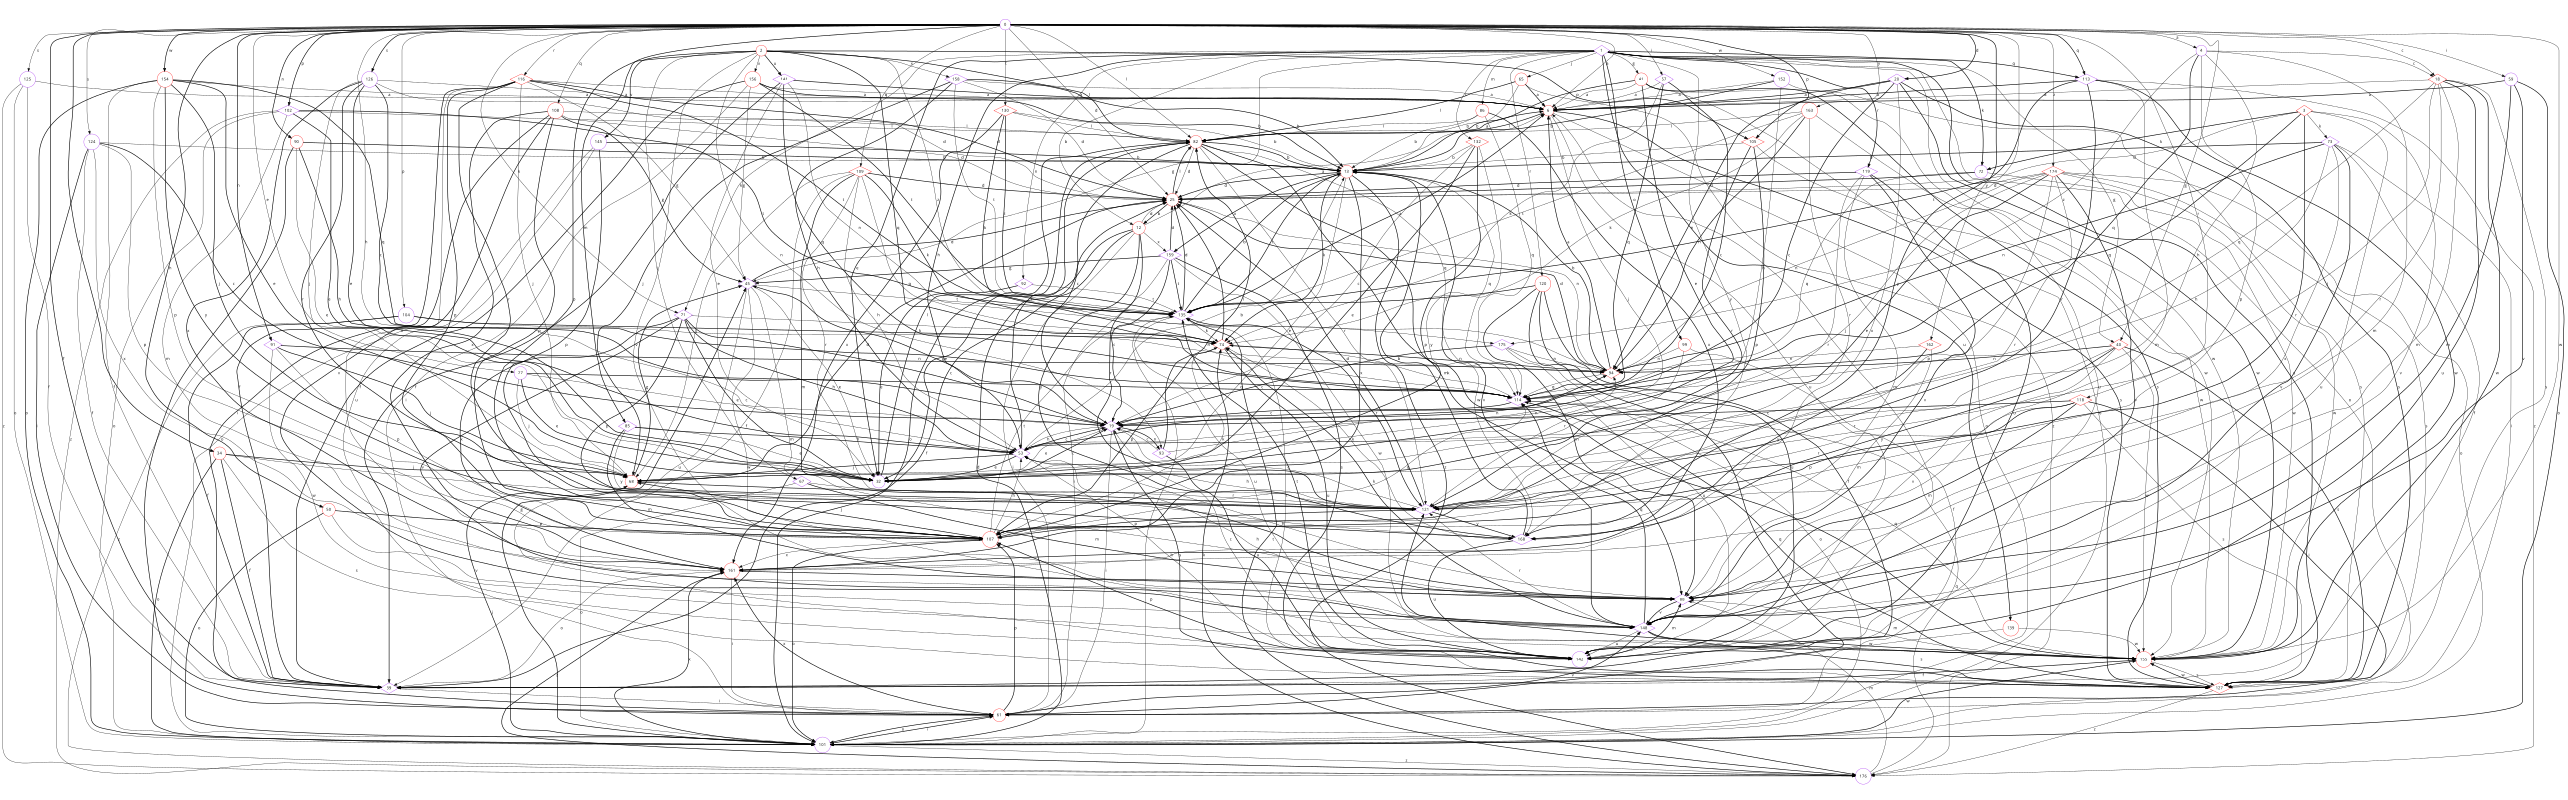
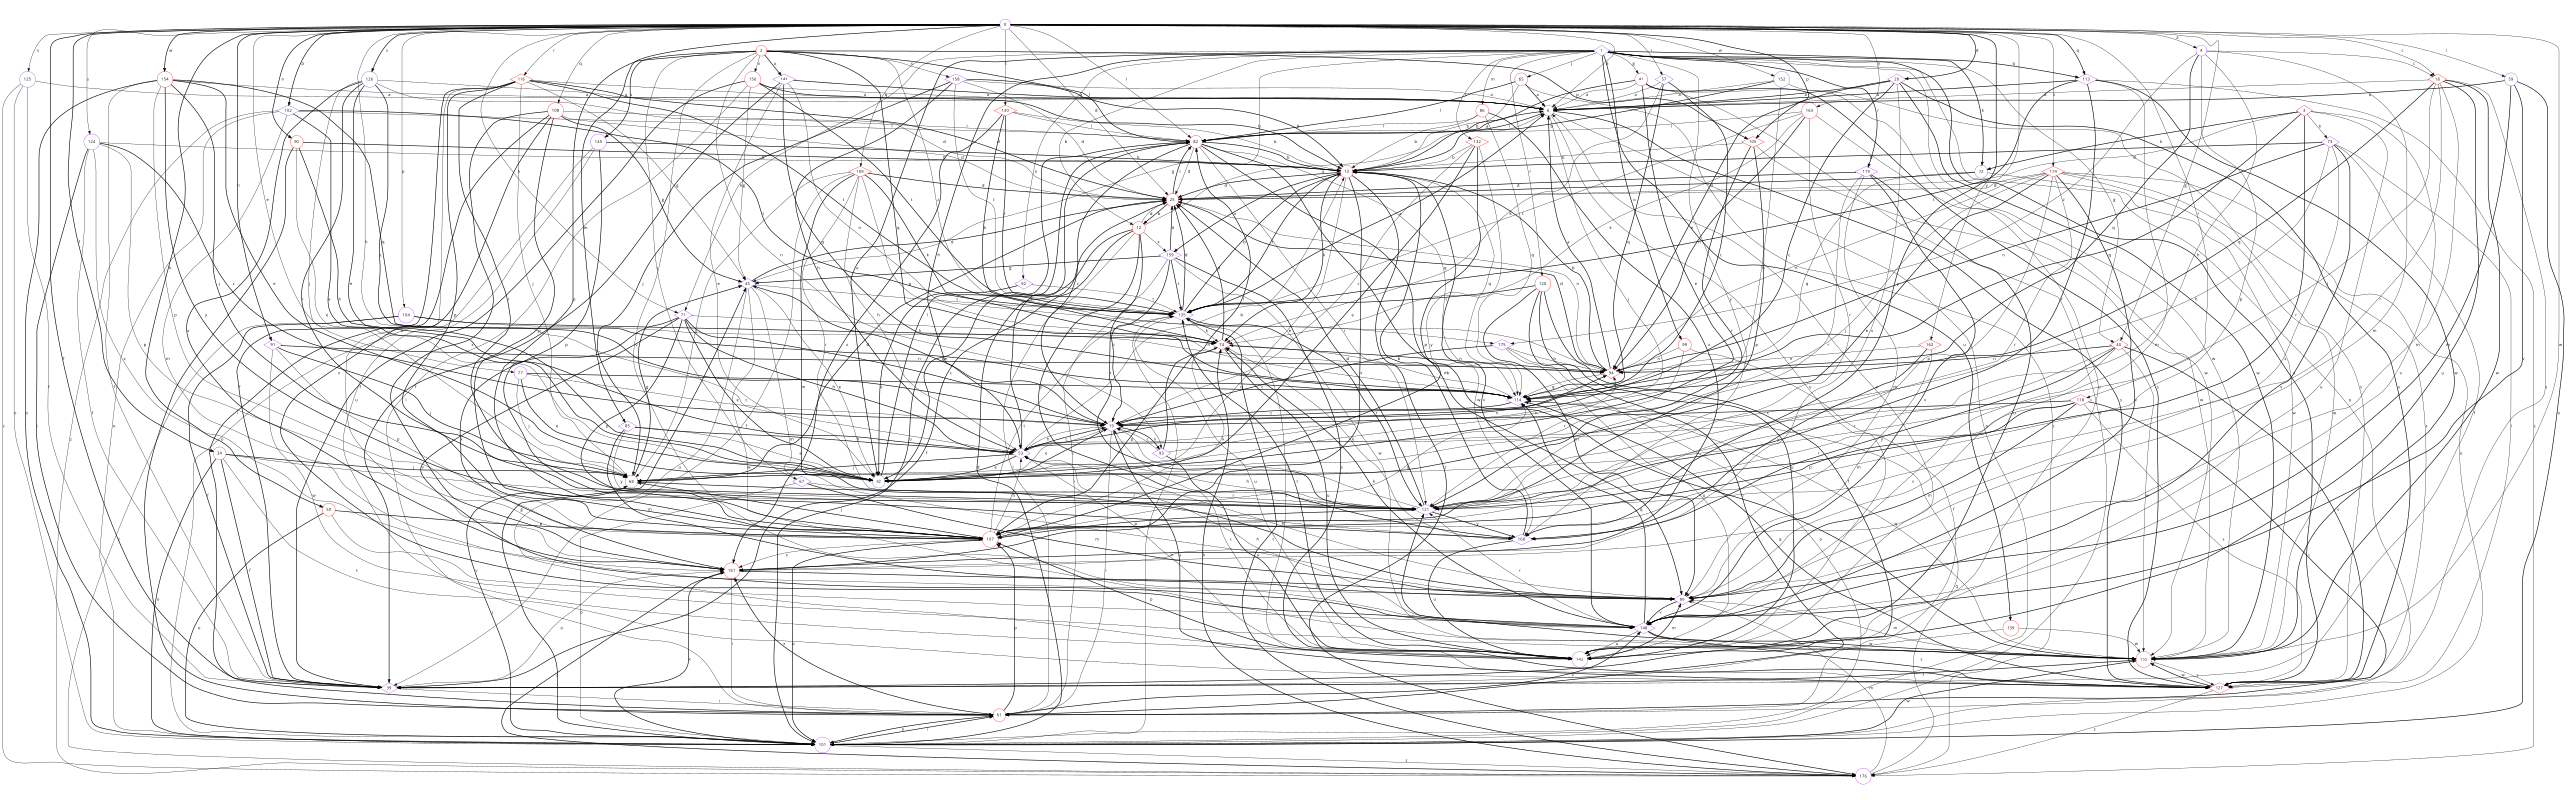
edge "18" -> "114": style solid -> bold
